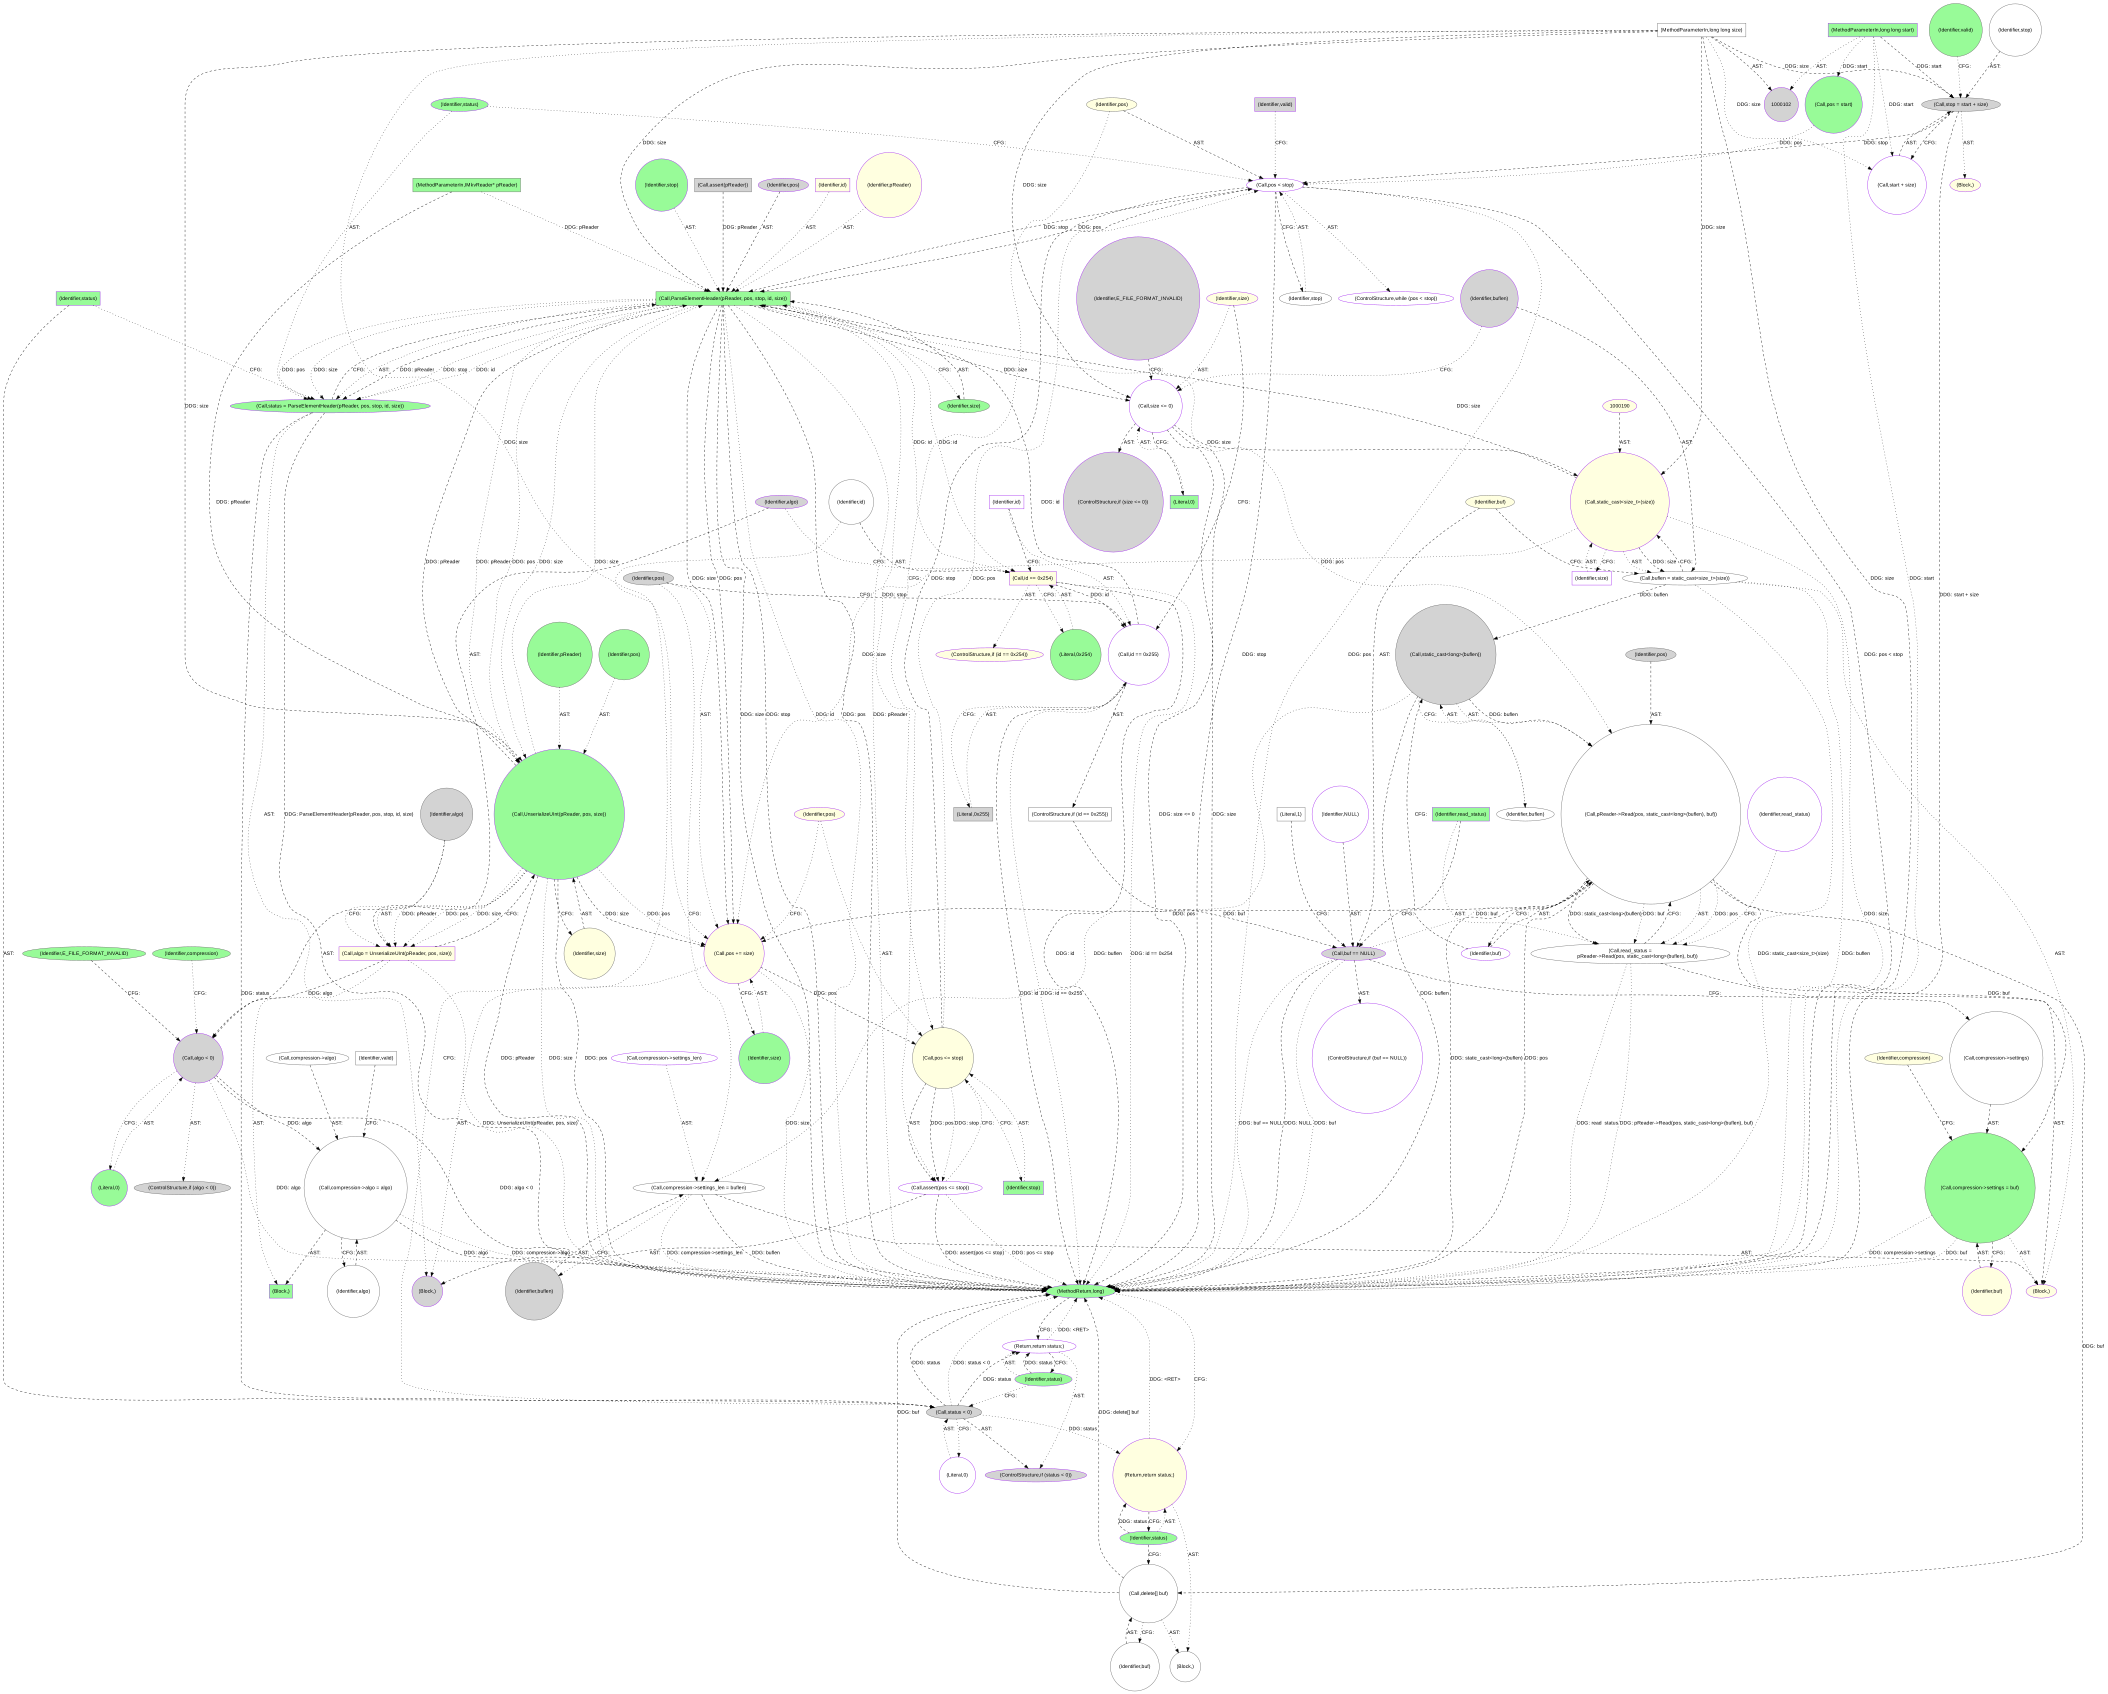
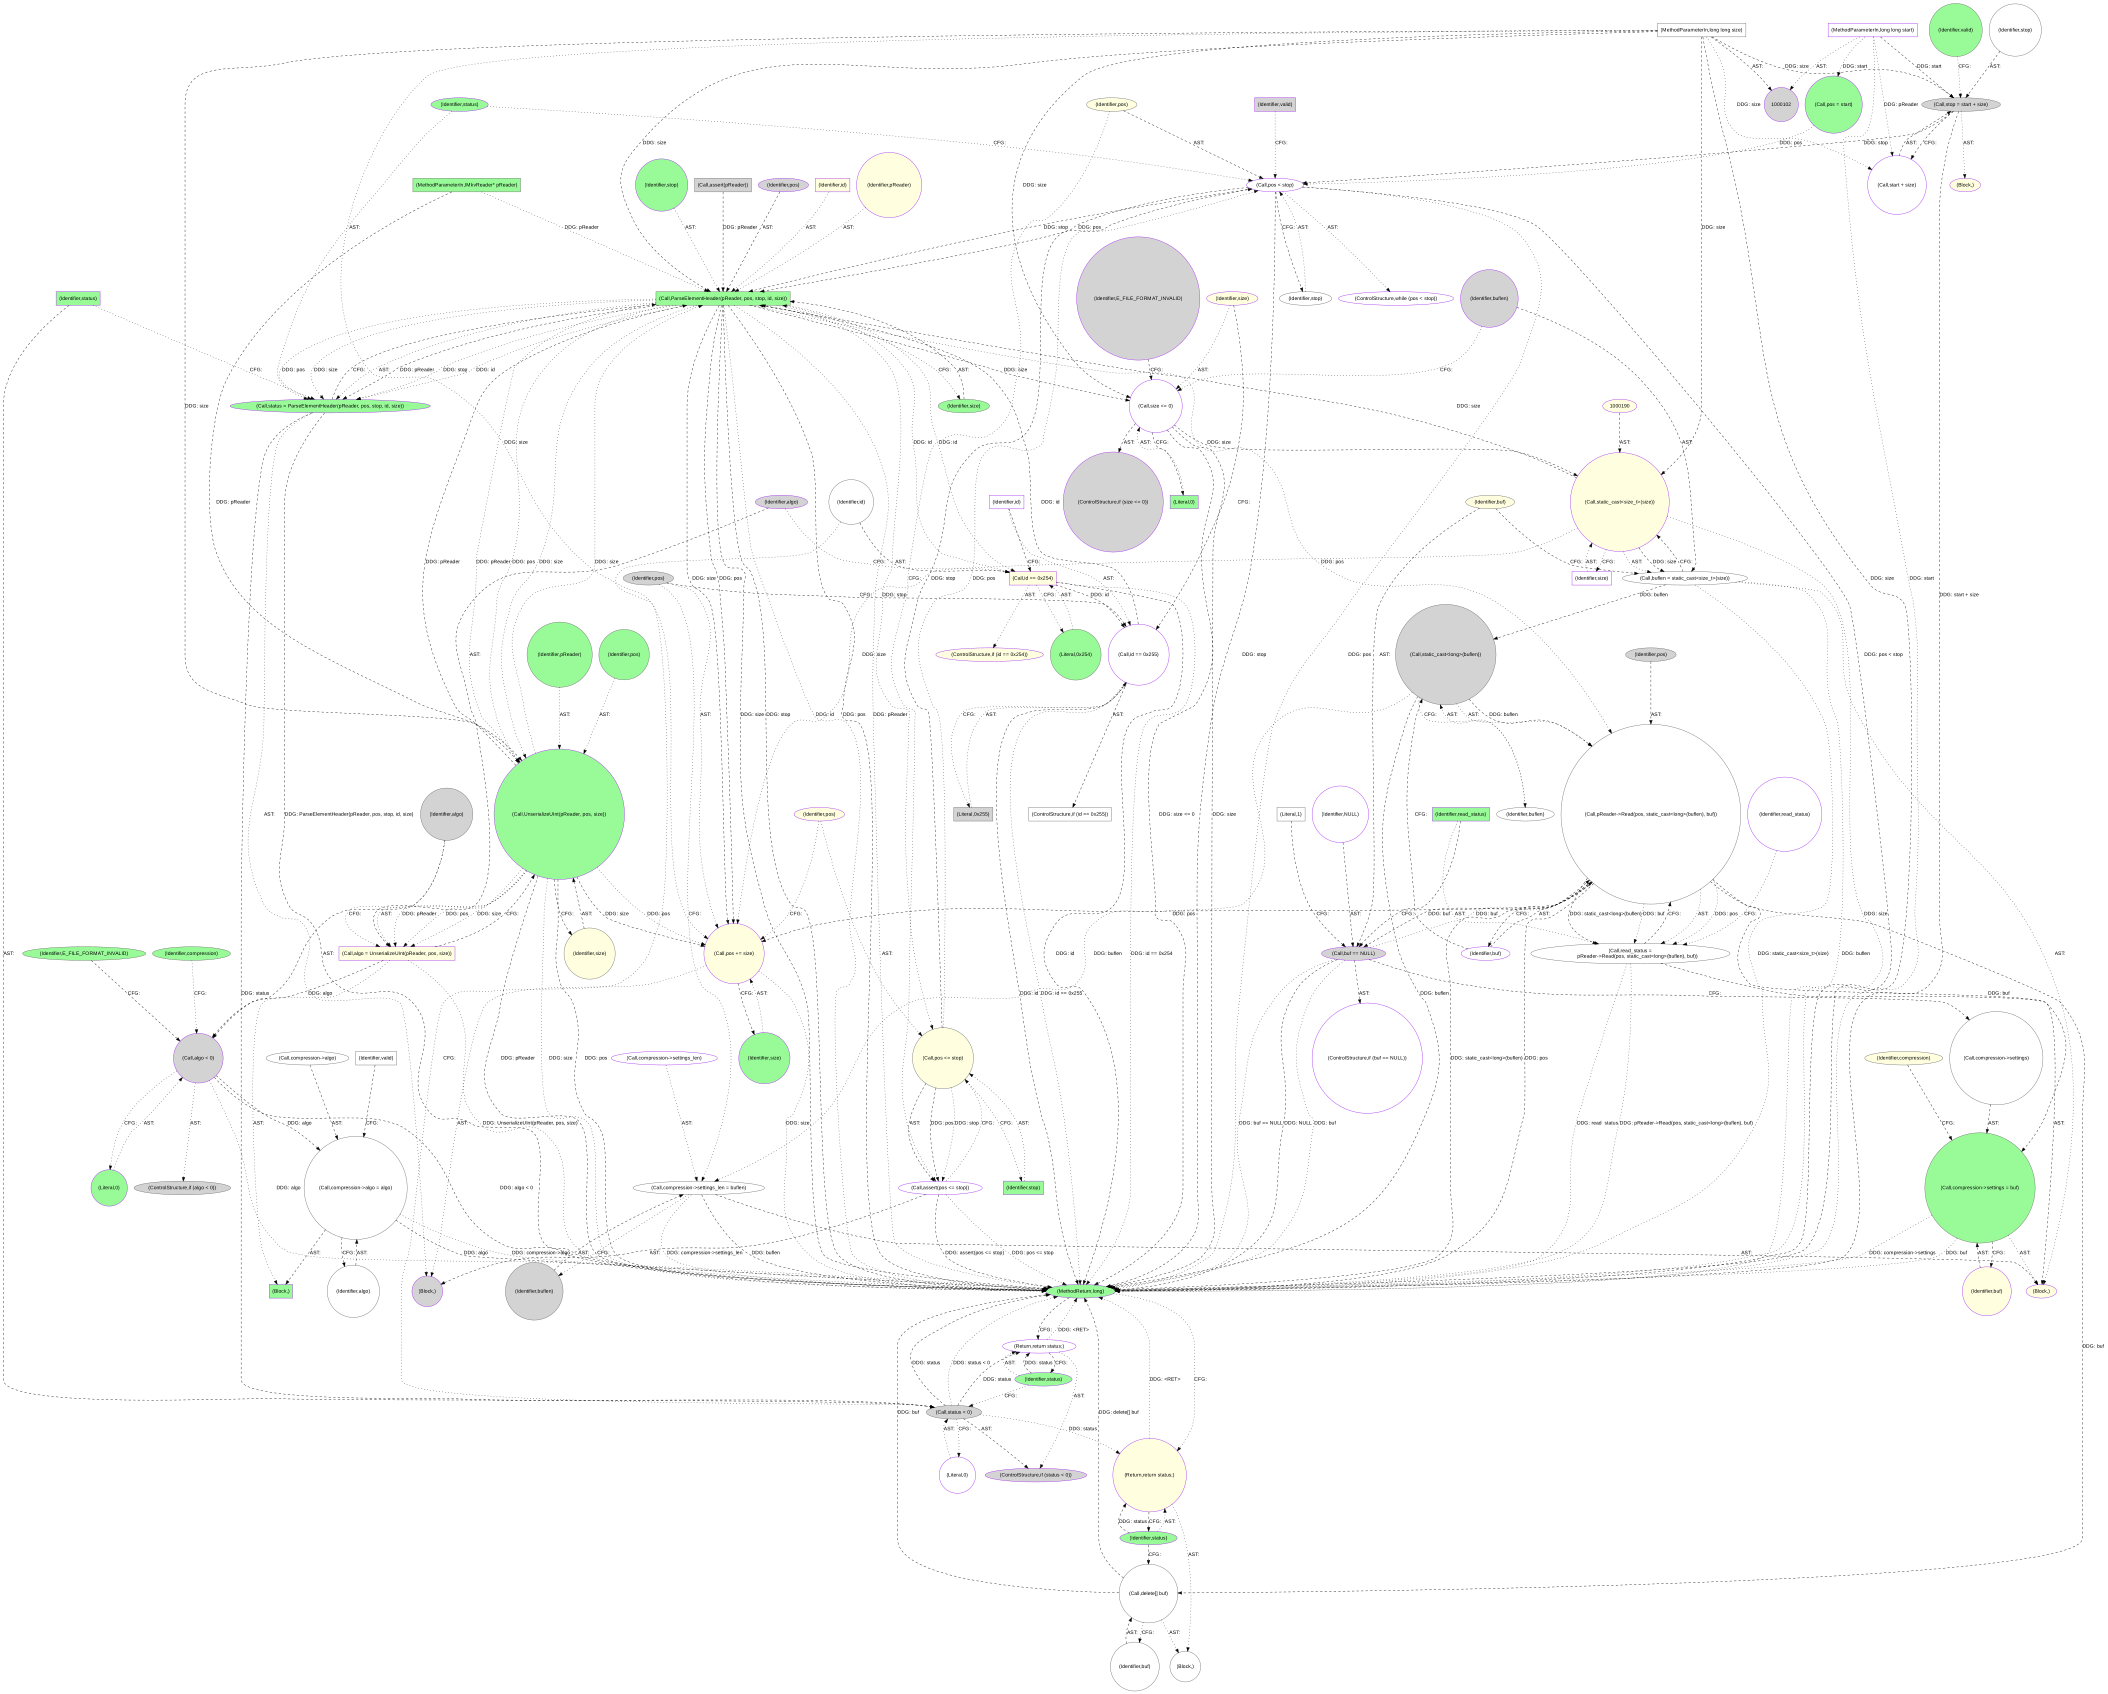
node "(MethodParameterIn,long long start)": fillcolor palegreen -> white
edge "(MethodParameterIn,long long start)" -> "(Call,start + size)": label "DDG: start" -> "DDG: pReader"
edge "(ControlStructure,if (id == 0x255))" -> "(Call,buf == NULL)": now "(Call,pReader->Read(pos, static_cast<long>(buflen), buf))" -> "(Call,buf == NULL)"
edge "(Call,pos += size)" -> "(Call,pos <= stop)": removed, label "DDG: pos"
